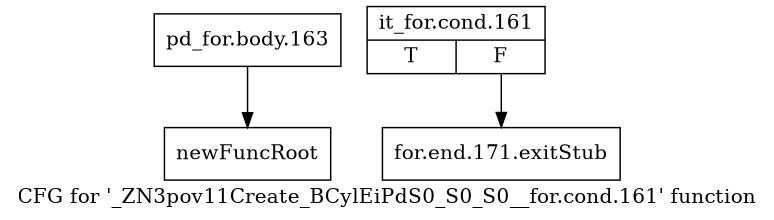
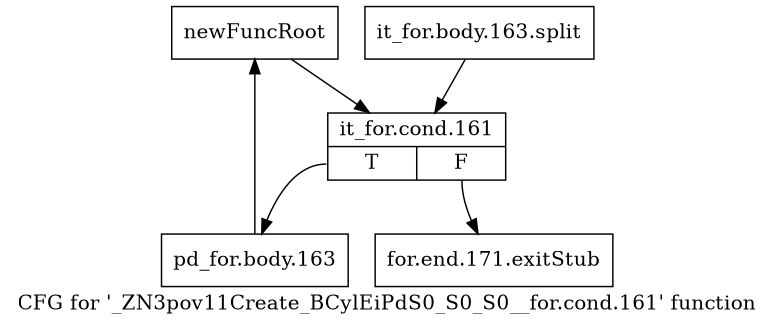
node "it_for.body.163.split": added
edge "newFuncRoot" -> "it_for.cond.161": added
edge "it_for.cond.161" -> "pd_for.body.163": added
